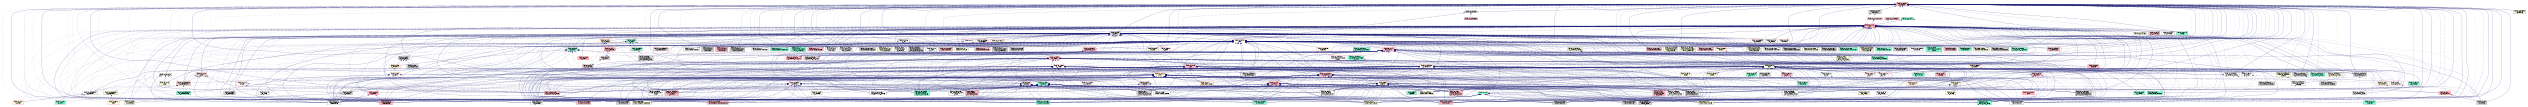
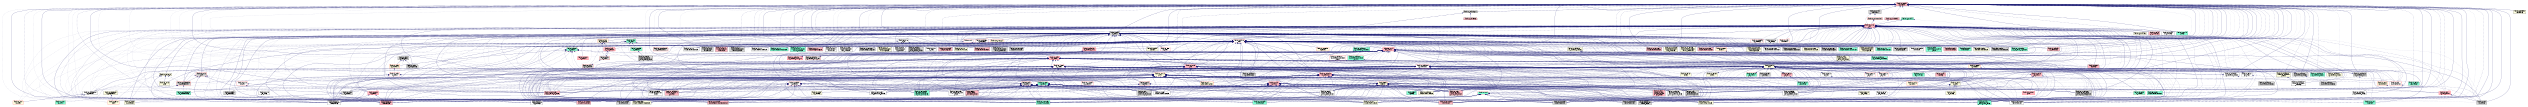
node "libraries/AP_Math/edc.h": label "libraries/AP_Math/edc.h" -> "libraries/AP_Math/polygon.h"
